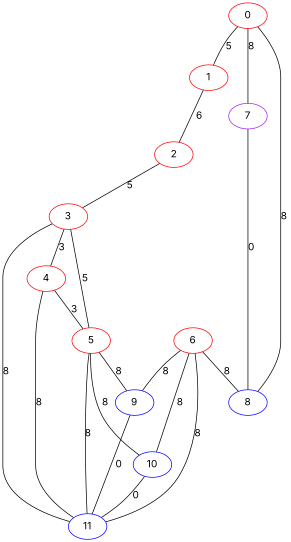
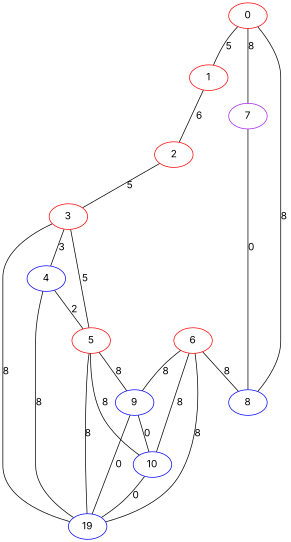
node "4": color red -> blue
edge "4" -- "5": label "3" -> "2"
edge "9" -- "10": added, label "0"
node "11": label "11" -> "19"
